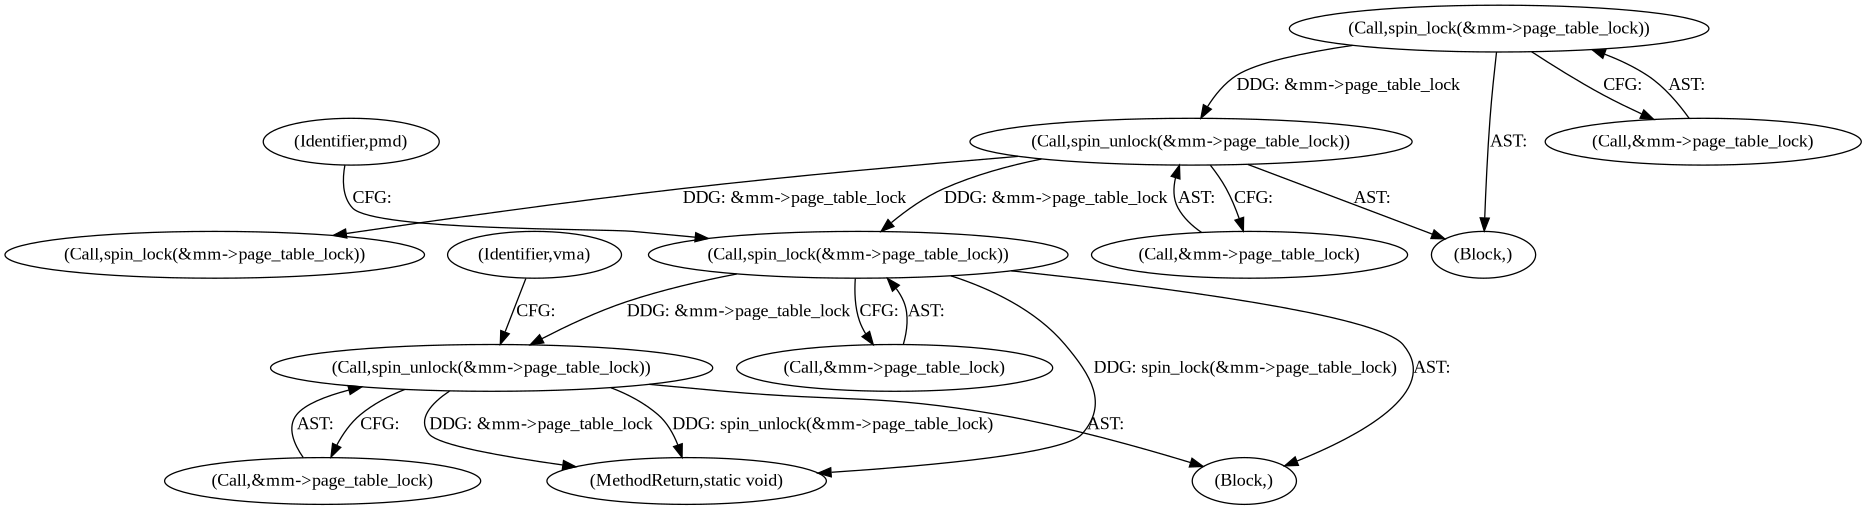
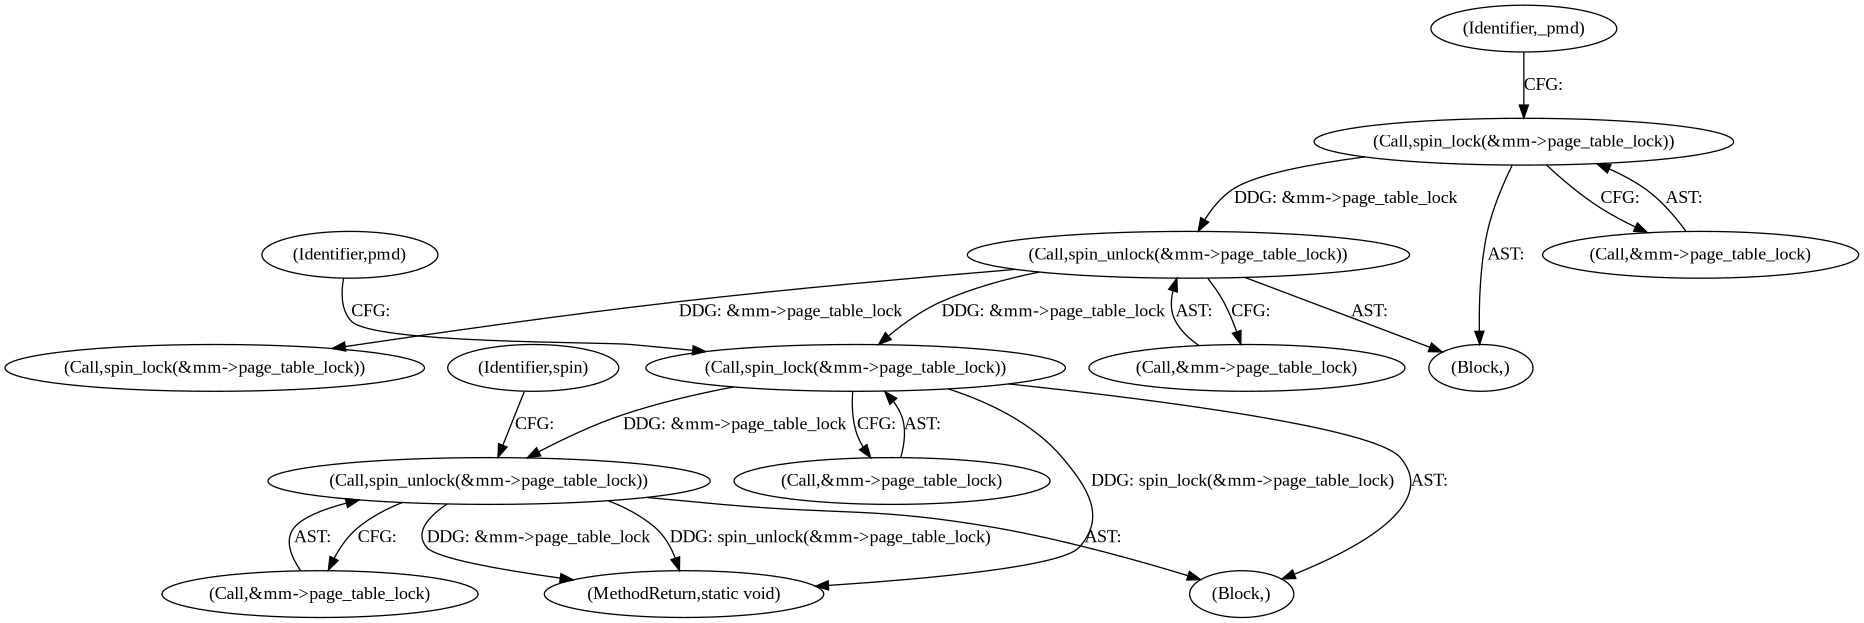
node "(Identifier,_pmd)": added
node "(Identifier,vma)": label "(Identifier,vma)" -> "(Identifier,spin)"
